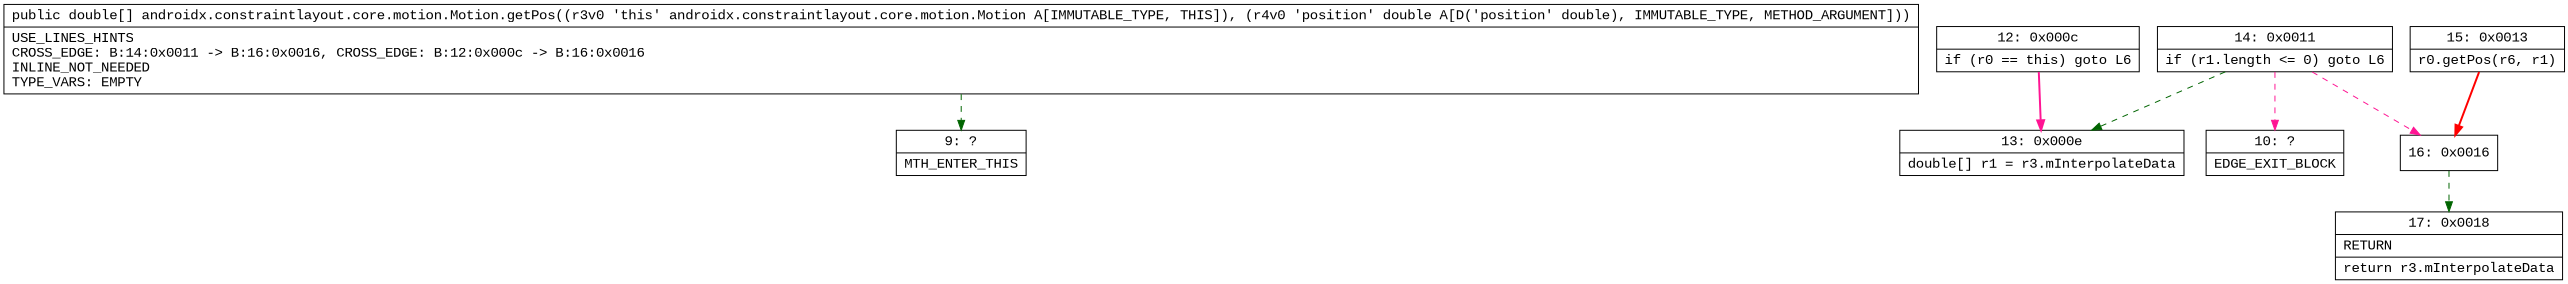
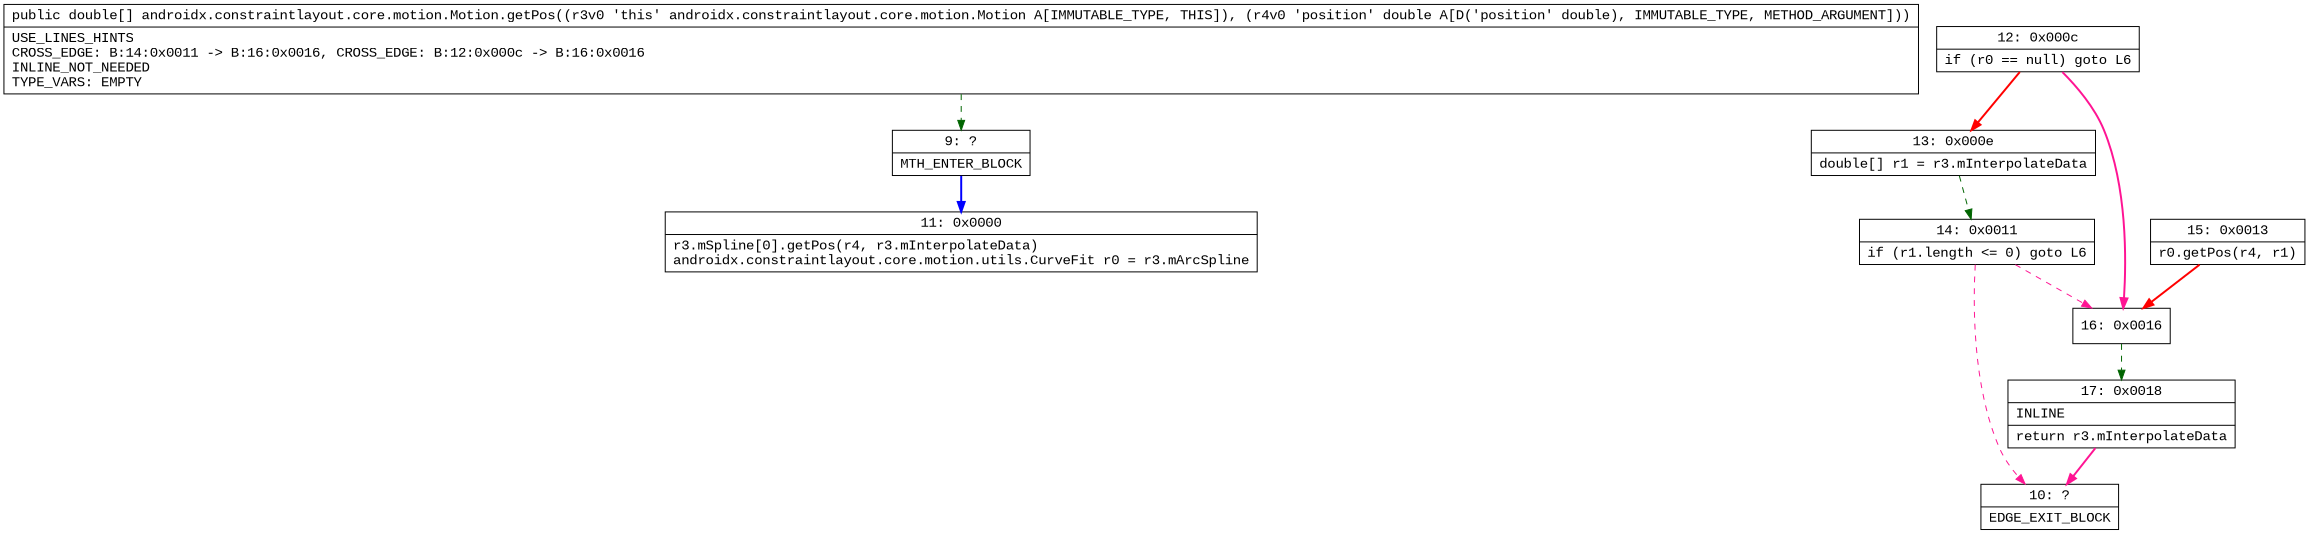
node "12: 0x000c": text "if (r0 == this) goto L6" -> "if (r0 == null) goto L6"
node "15: 0x0013": text "r0.getPos(r6, r1)" -> "r0.getPos(r4, r1)"
edge "12: 0x000c" -> "13: 0x000e": color deeppink -> red
edge "14: 0x0011" -> "13: 0x000e": reversed
node "9: ?": text "MTH_ENTER_THIS" -> "MTH_ENTER_BLOCK"
edge "12: 0x000c" -> "16: 0x0016": added
node "11: 0x0000": added
node "17: 0x0018": text "RETURN" -> "INLINE"
edge "17: 0x0018" -> "10: ?": added
